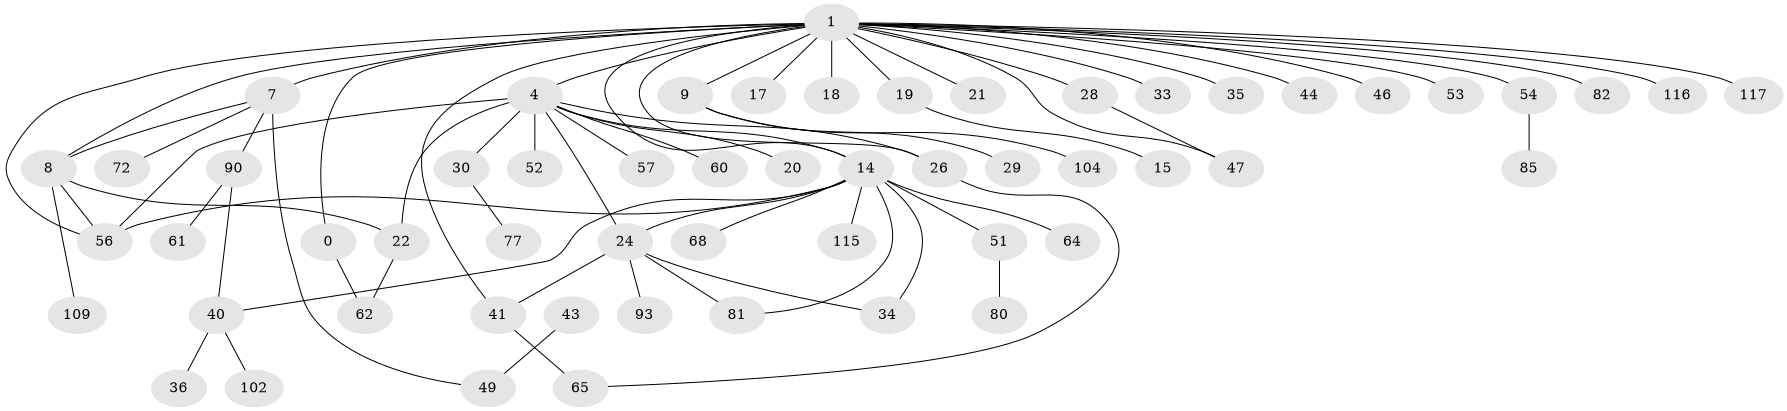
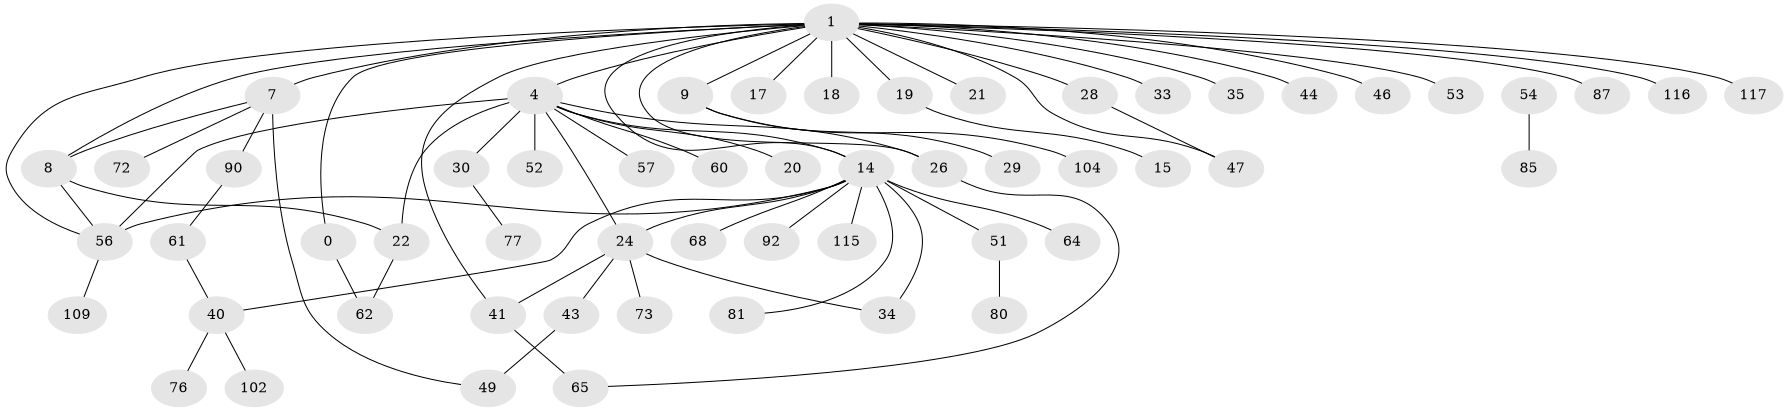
edge "1" -- "54": removed
node "82": label "82" -> "87"
edge "8" -- "109": now "56" -- "109"
edge "90" -- "40": now "61" -- "40"
node "92": added
edge "24" -- "81": now "24" -- "43"
node "93": label "93" -> "73"
node "36": label "36" -> "76"
